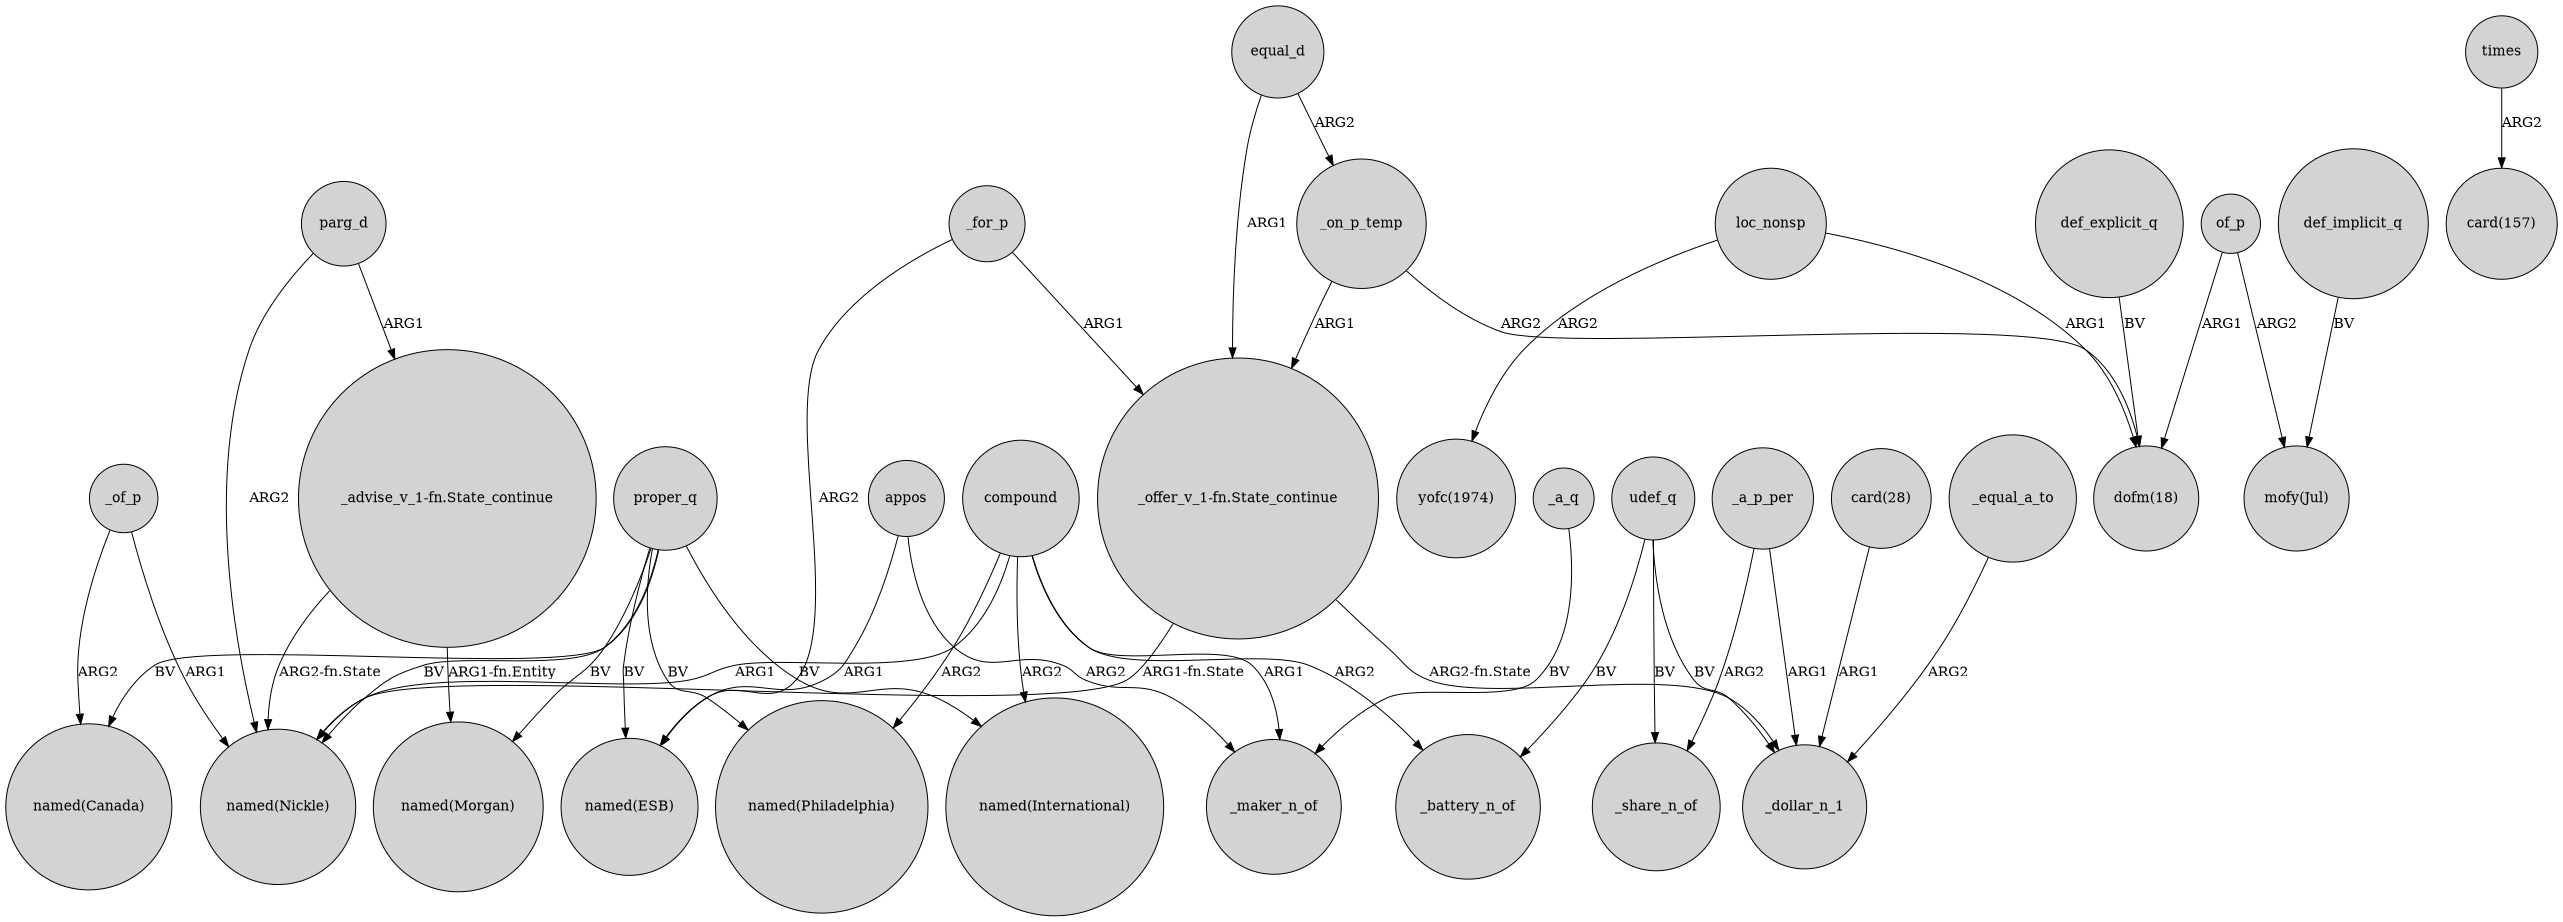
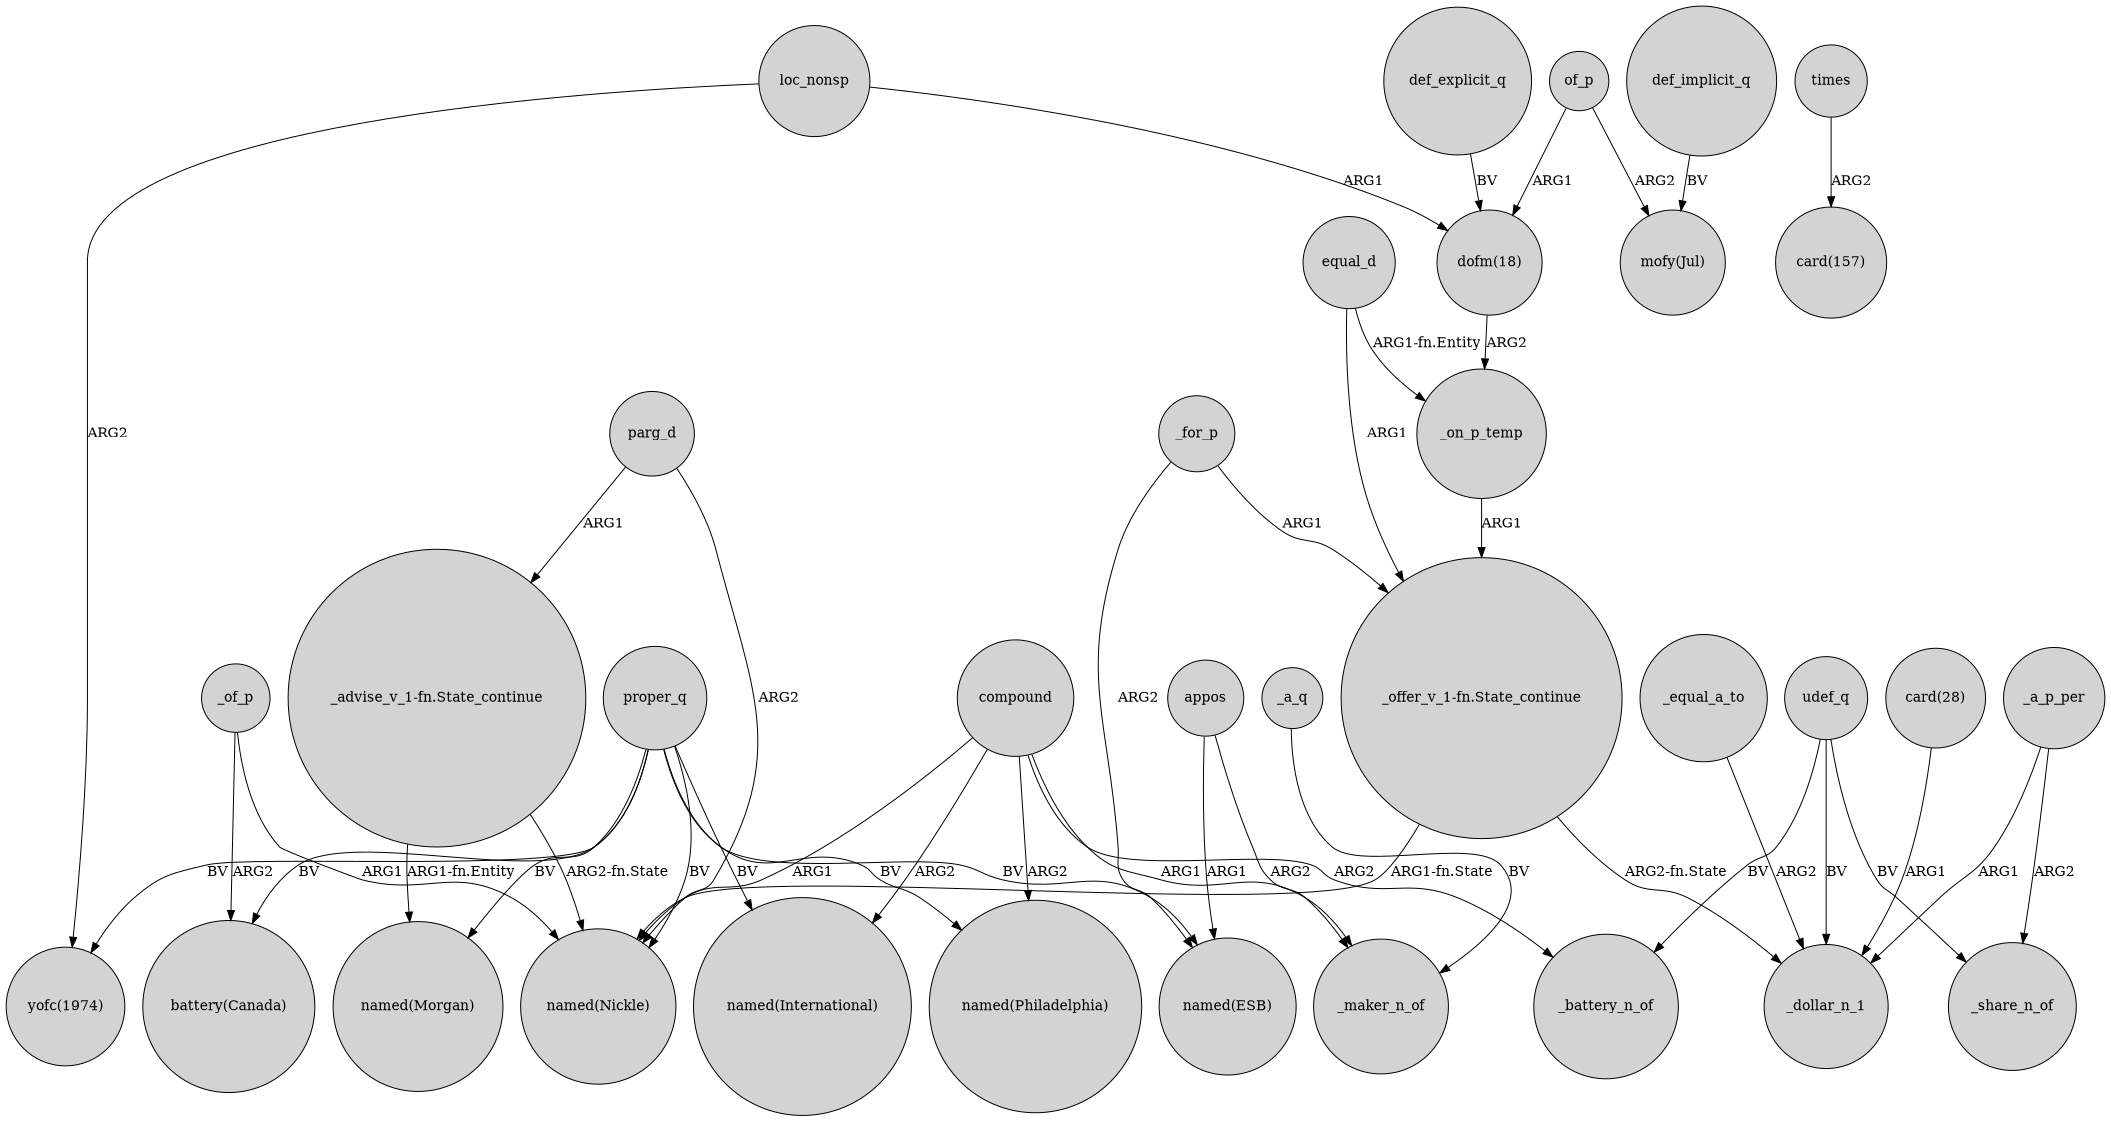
edge "equal_d" -> "_on_p_temp": label "ARG2" -> "ARG1-fn.Entity"
edge "_on_p_temp" -> "dofm(18)": reversed
node "named(Canada)": label "named(Canada)" -> "battery(Canada)"
edge "proper_q" -> "yofc(1974)": added, label "BV"
